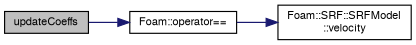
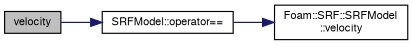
node "updateCoeffs": label "updateCoeffs" -> "velocity"
node "Foam::operator==": label "Foam::operator==" -> "SRFModel::operator=="
